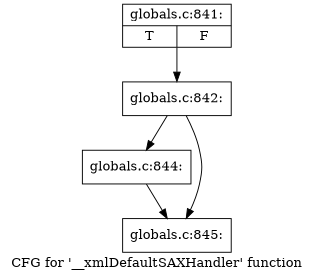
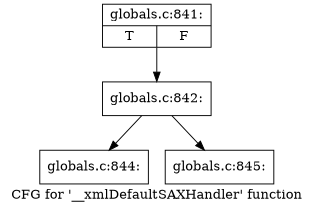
edge "globals.c:844:" -> "globals.c:845:": removed
